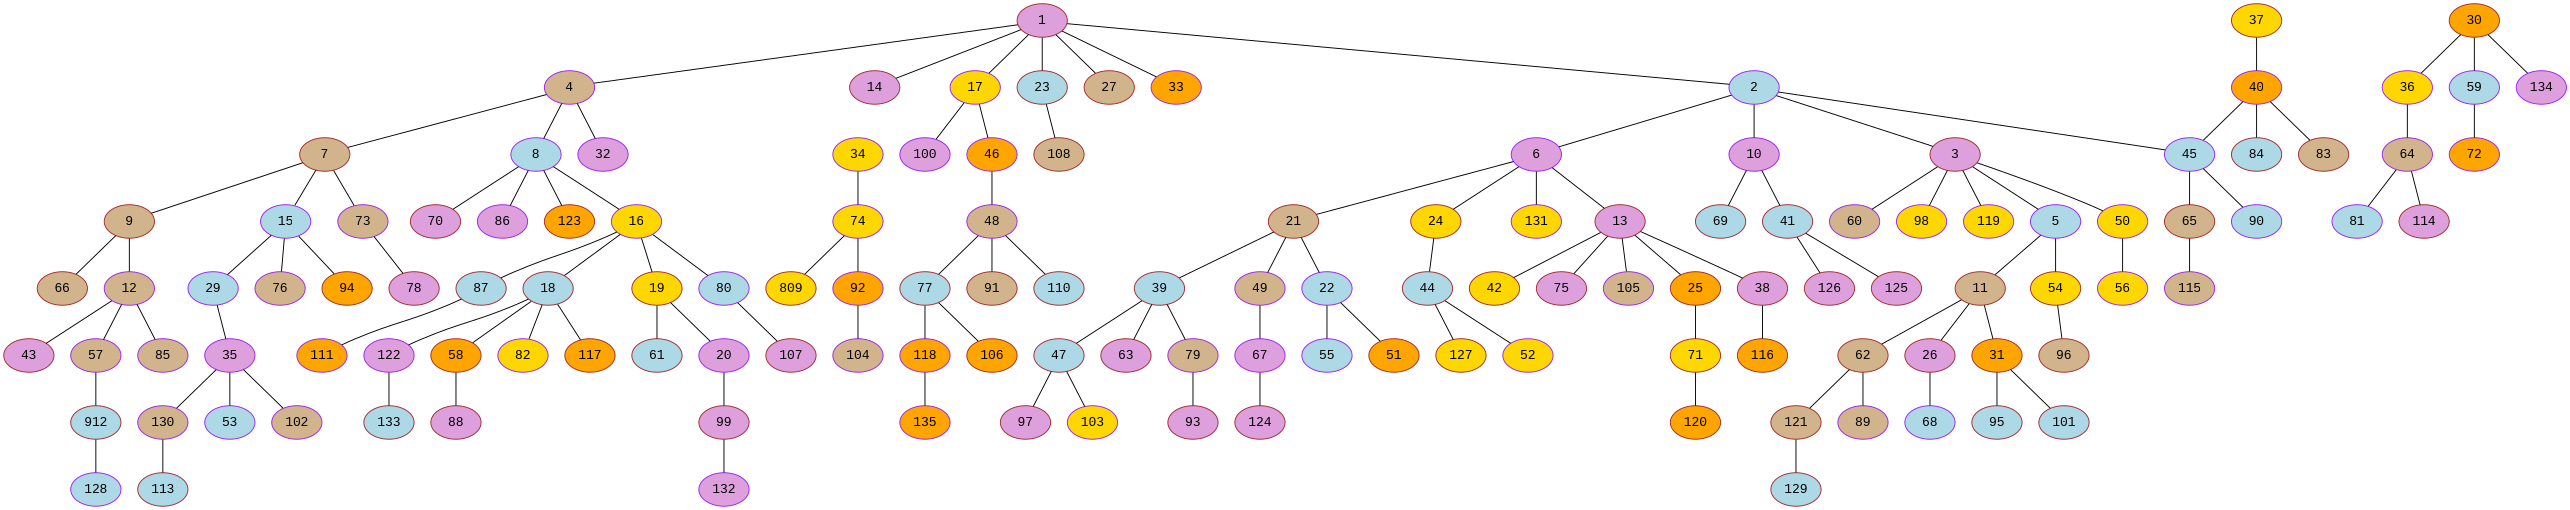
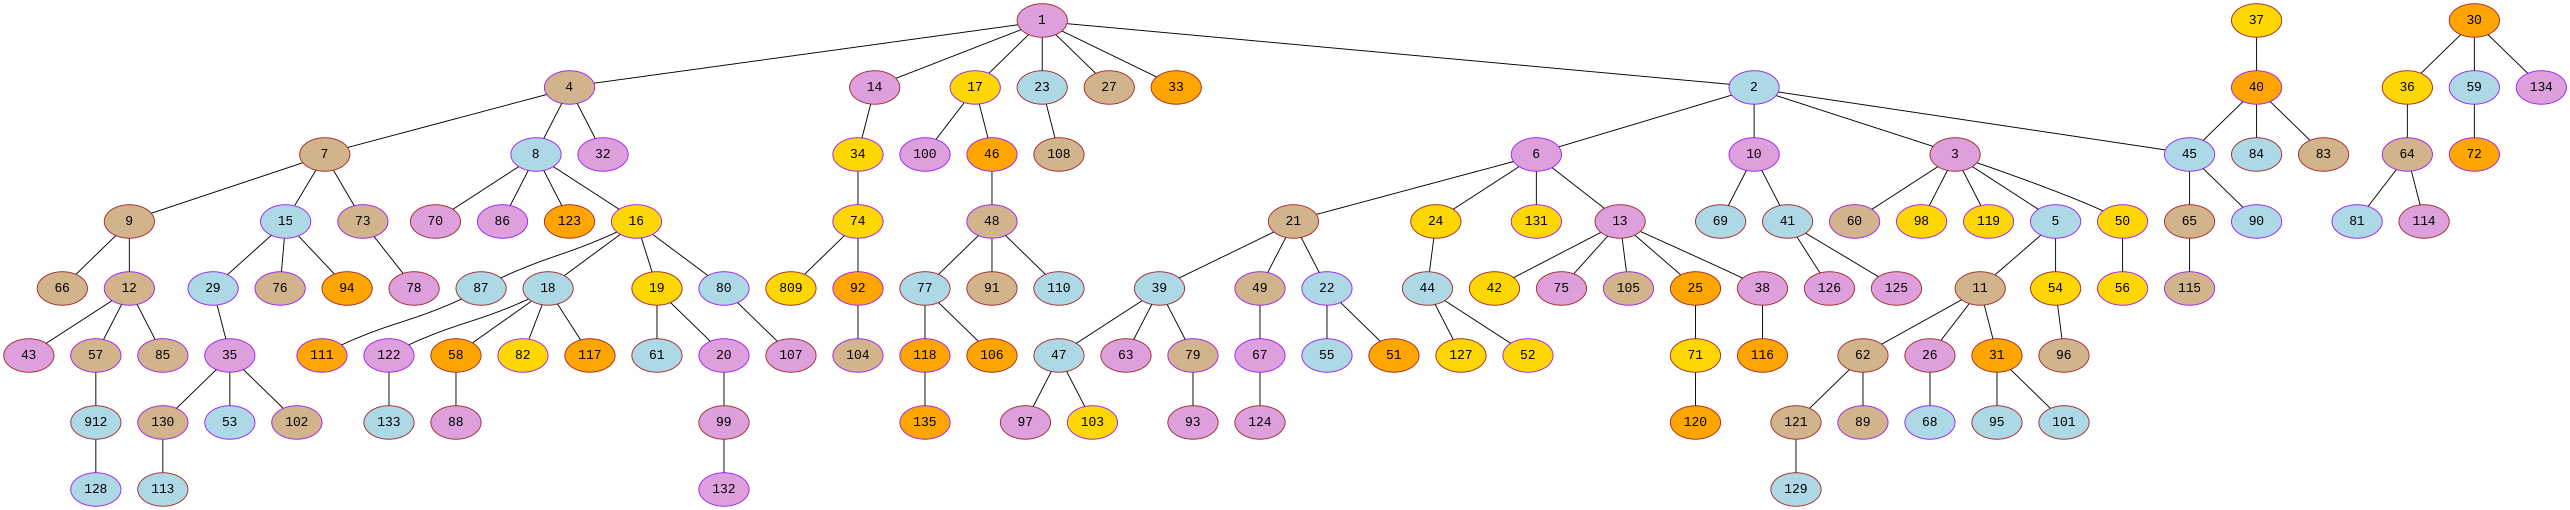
node "33": color purple -> brown
node "36": color purple -> brown
edge "14" -- "34": added
